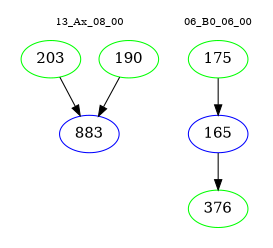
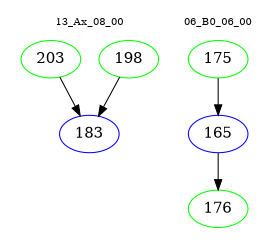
node "190": label "190" -> "198"
node "883": label "883" -> "183"
node "376": label "376" -> "176"
